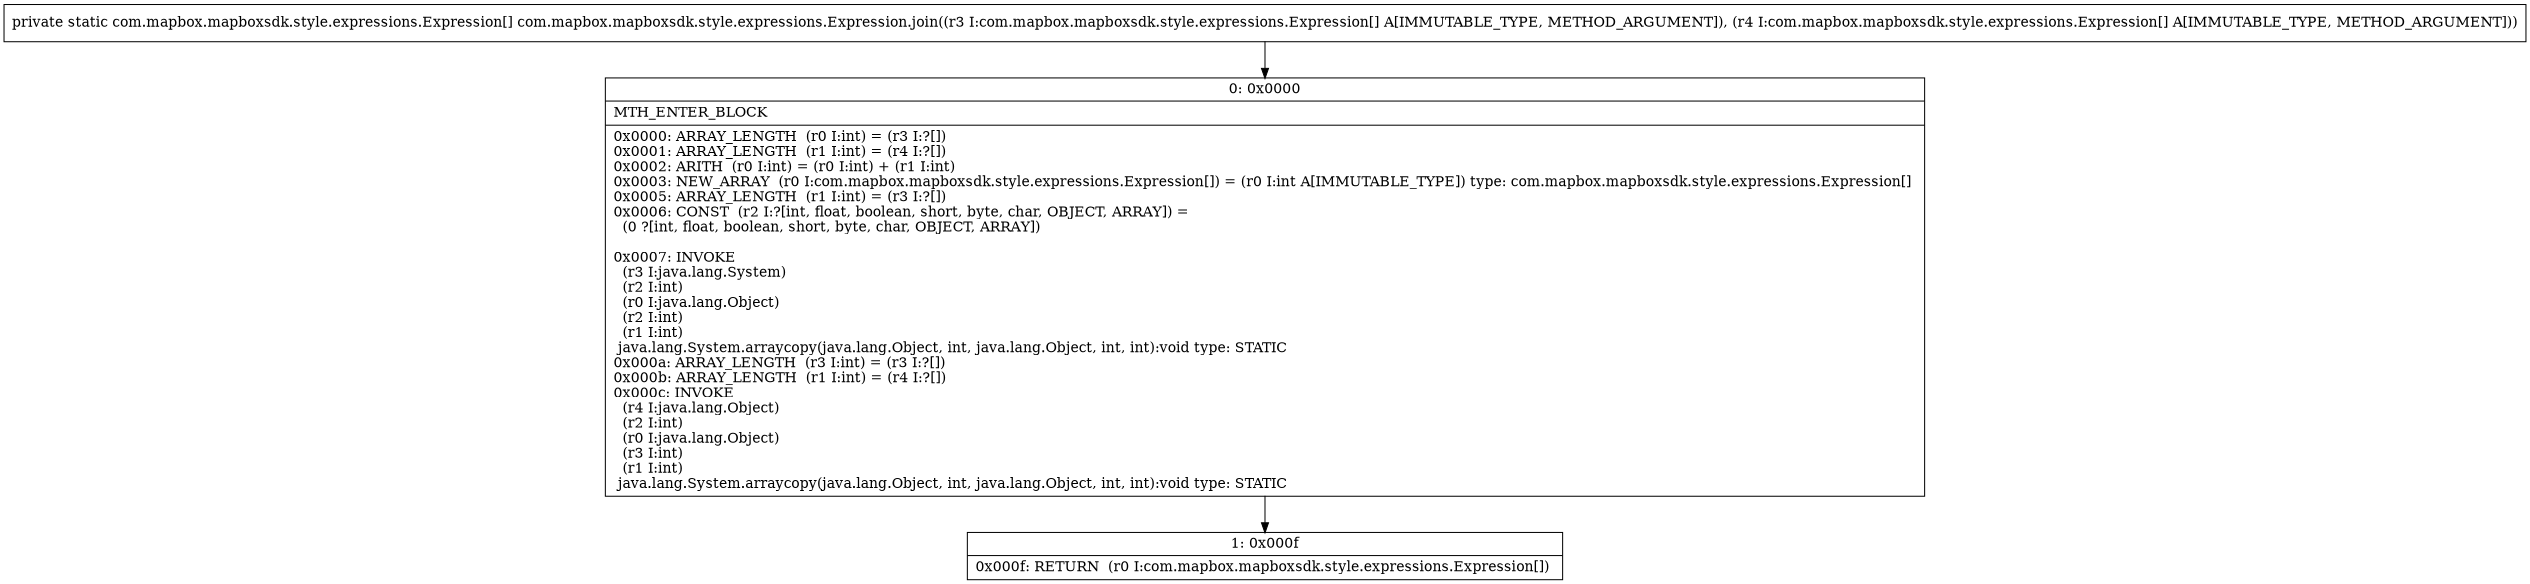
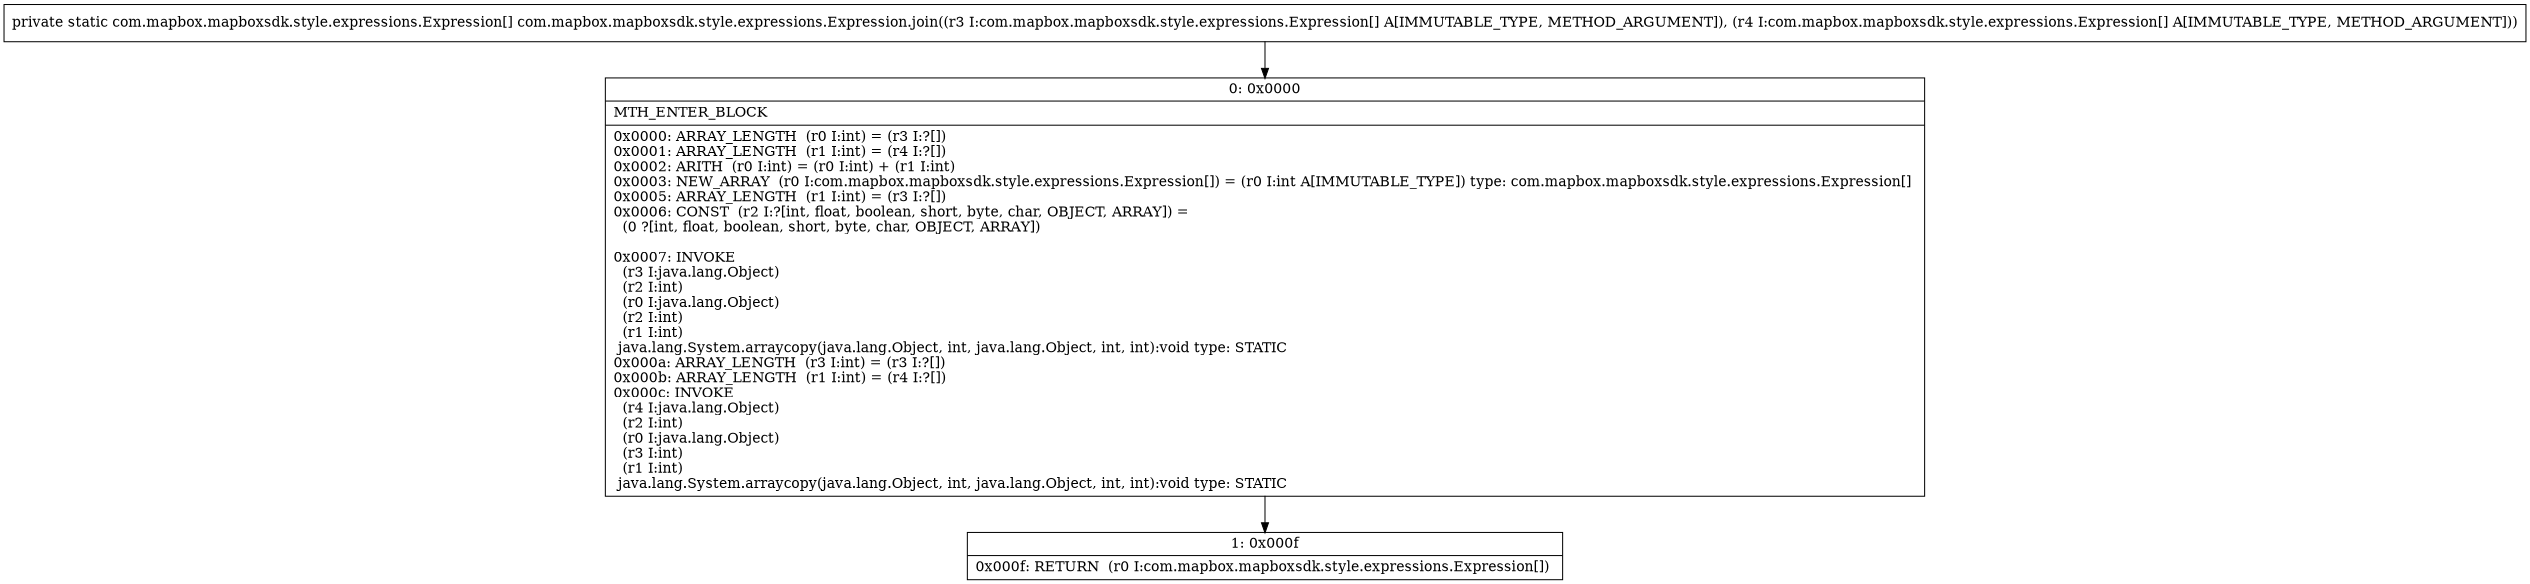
node "0: 0x0000": text "(r3 I:java.lang.System)" -> "(r3 I:java.lang.Object)"
